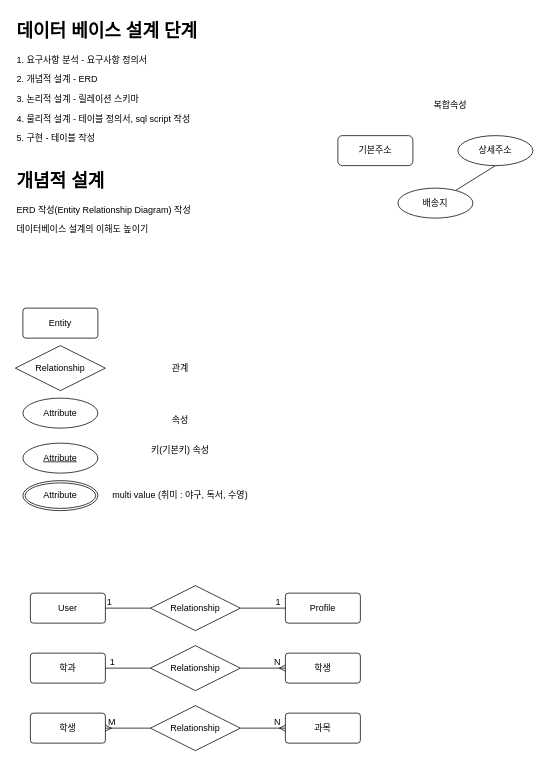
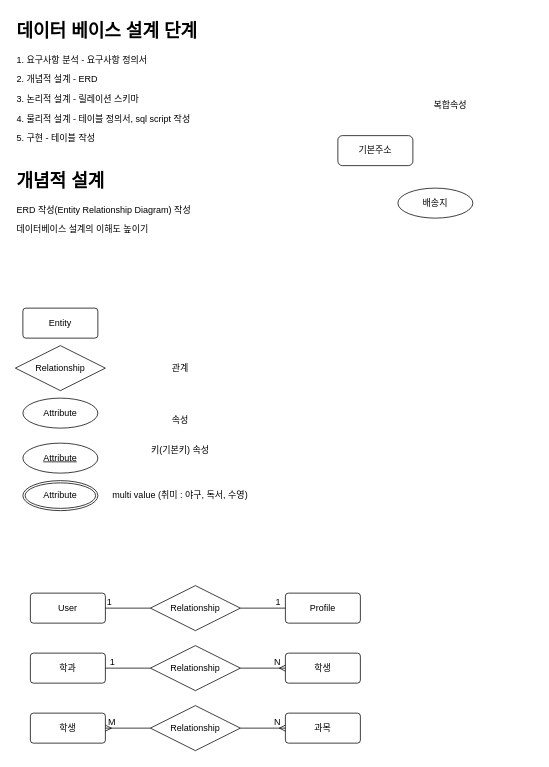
node "상세주소": removed
edge "상세주소" -- "배송지": removed
